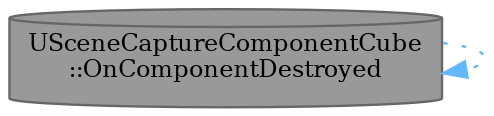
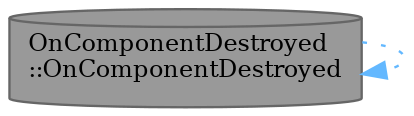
node "USceneCaptureComponentCube ::OnComponentDestroyed": label "USceneCaptureComponentCube ::OnComponentDestroyed" -> "OnComponentDestroyed ::OnComponentDestroyed"
